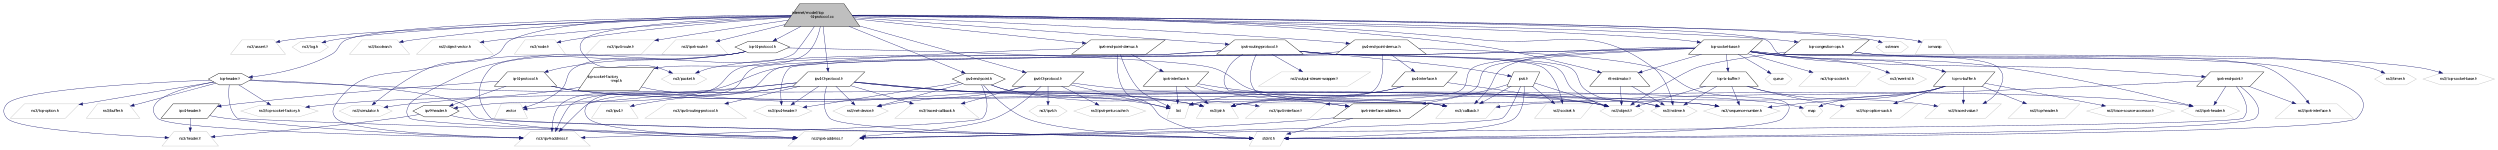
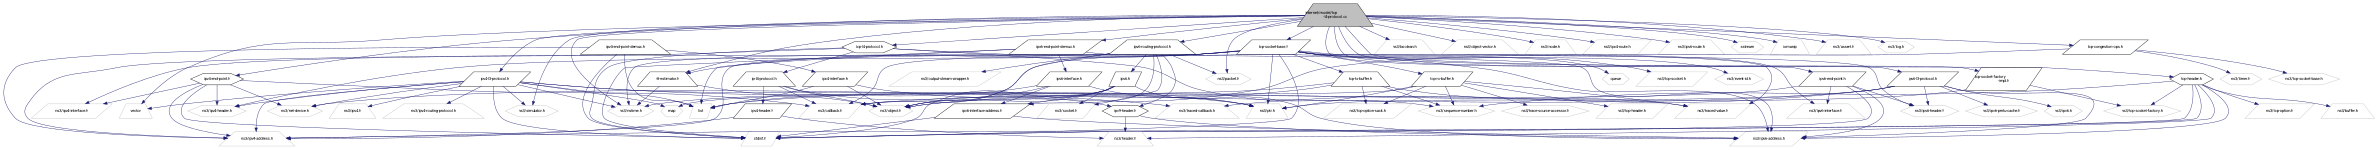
edge "internet/model/tcp -l4-protocol.cc" -> "ipv4-end-point-demux.h": removed
